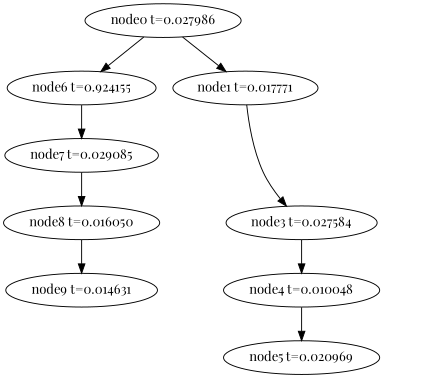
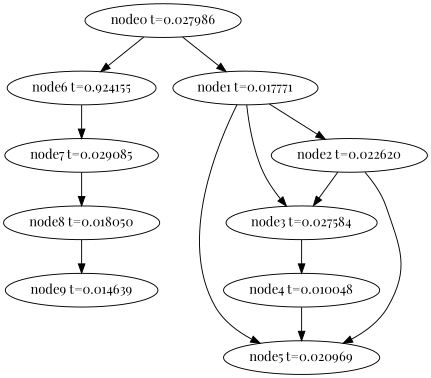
node "node2 t=0.022620": added
node "node8 t=0.016050": label "node8 t=0.016050" -> "node8 t=0.018050"
edge "node1 t=0.017771" -> "node5 t=0.020969": added
node "node9 t=0.014631": label "node9 t=0.014631" -> "node9 t=0.014639"
